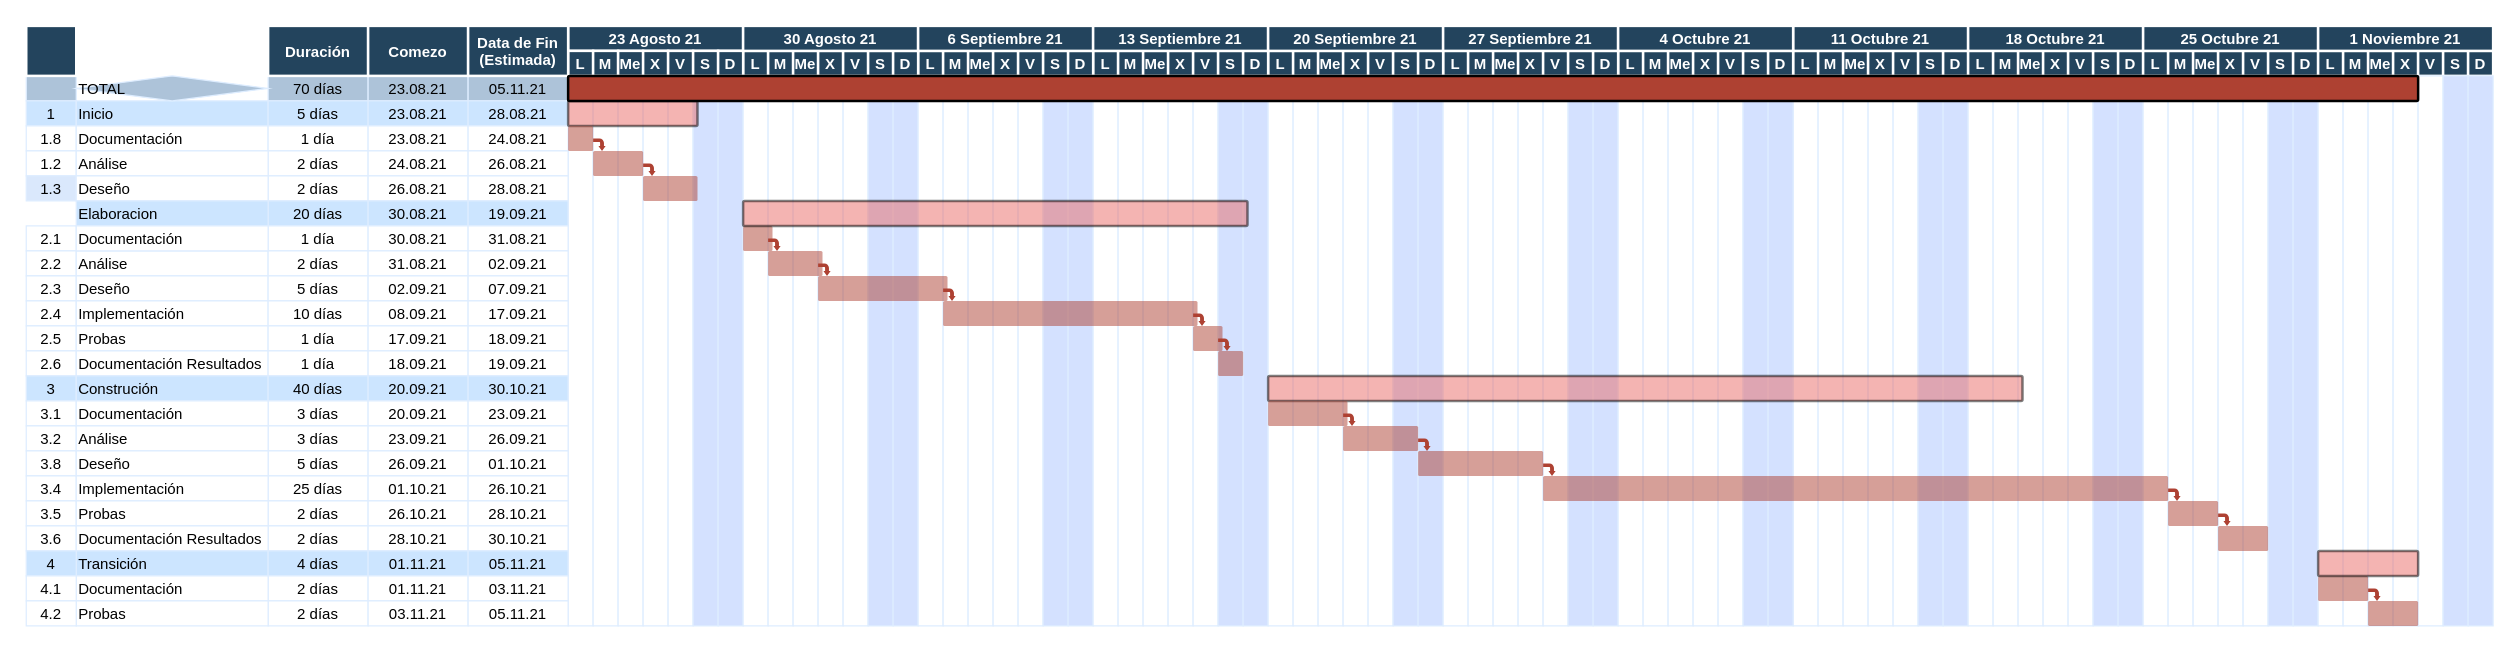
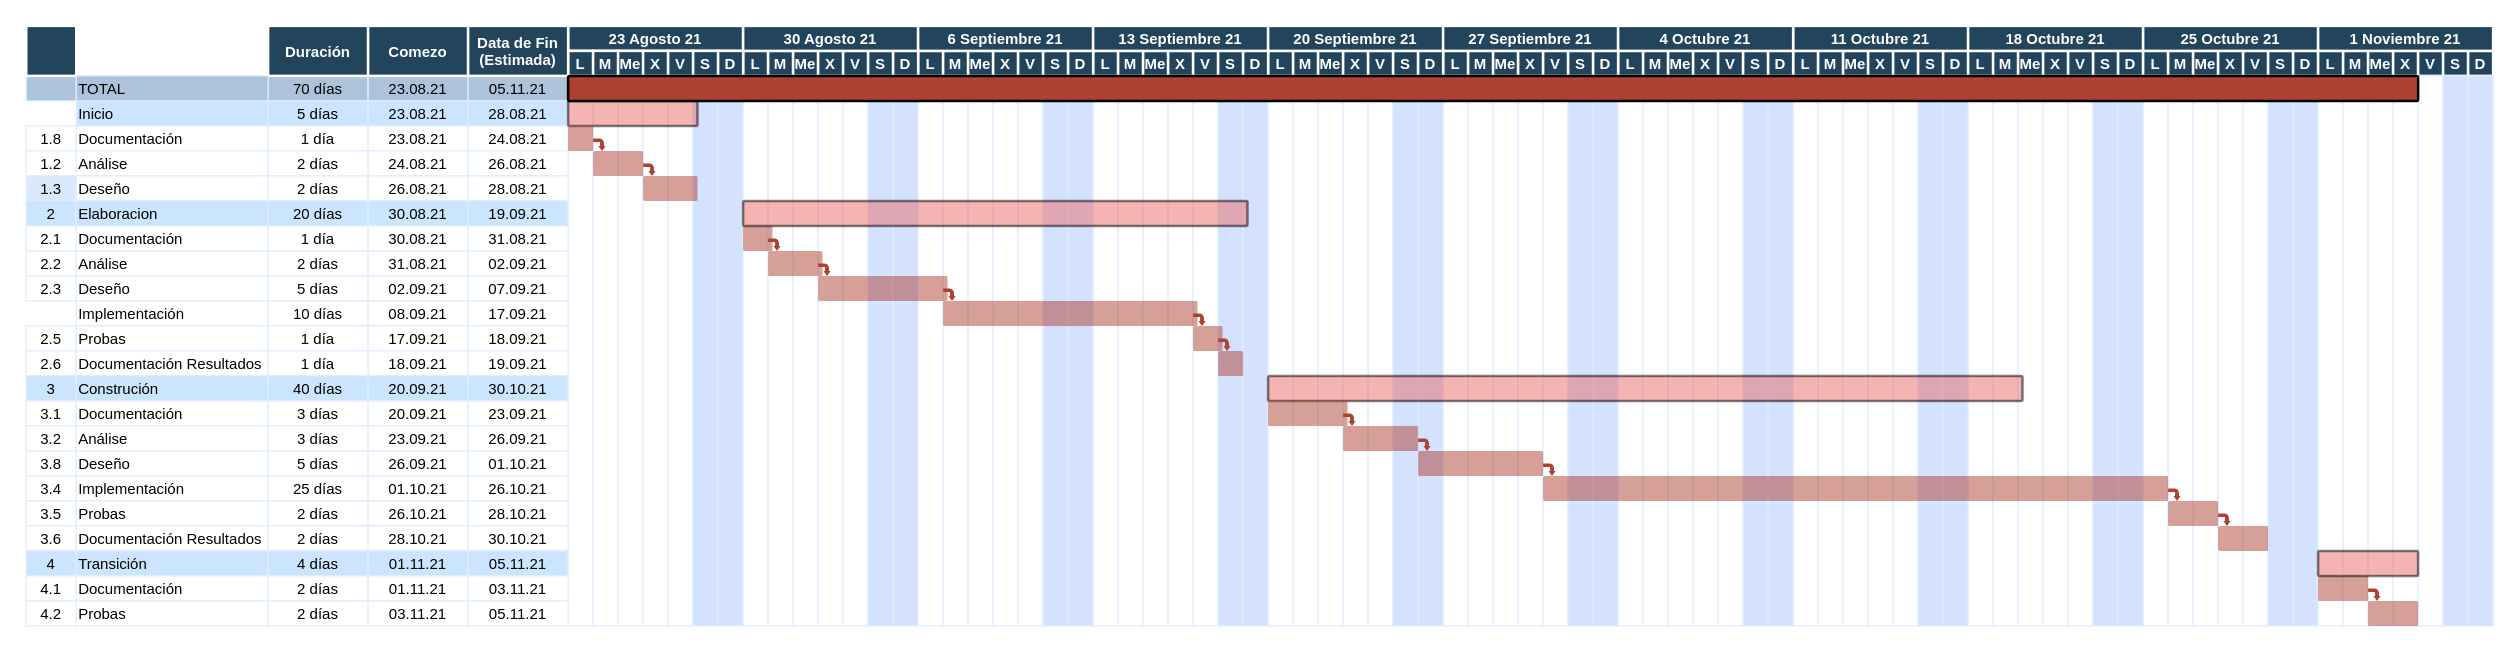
node "TOTAL": shape diamond -> rectangle
node "1": removed
node "2": added
node "2.4": removed
